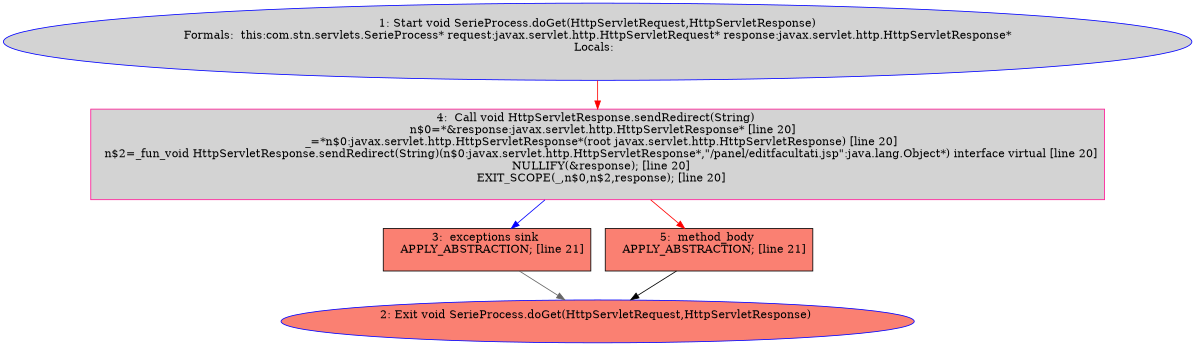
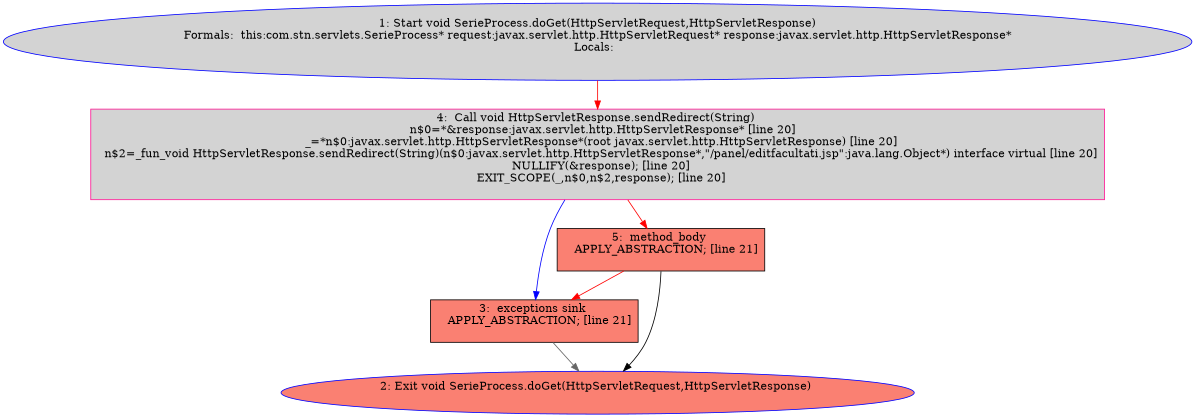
edge "5:  method_body APPLY_ABSTRACTION; [line 21]" -> "3:  exceptions sink APPLY_ABSTRACTION; [line 21]": added
